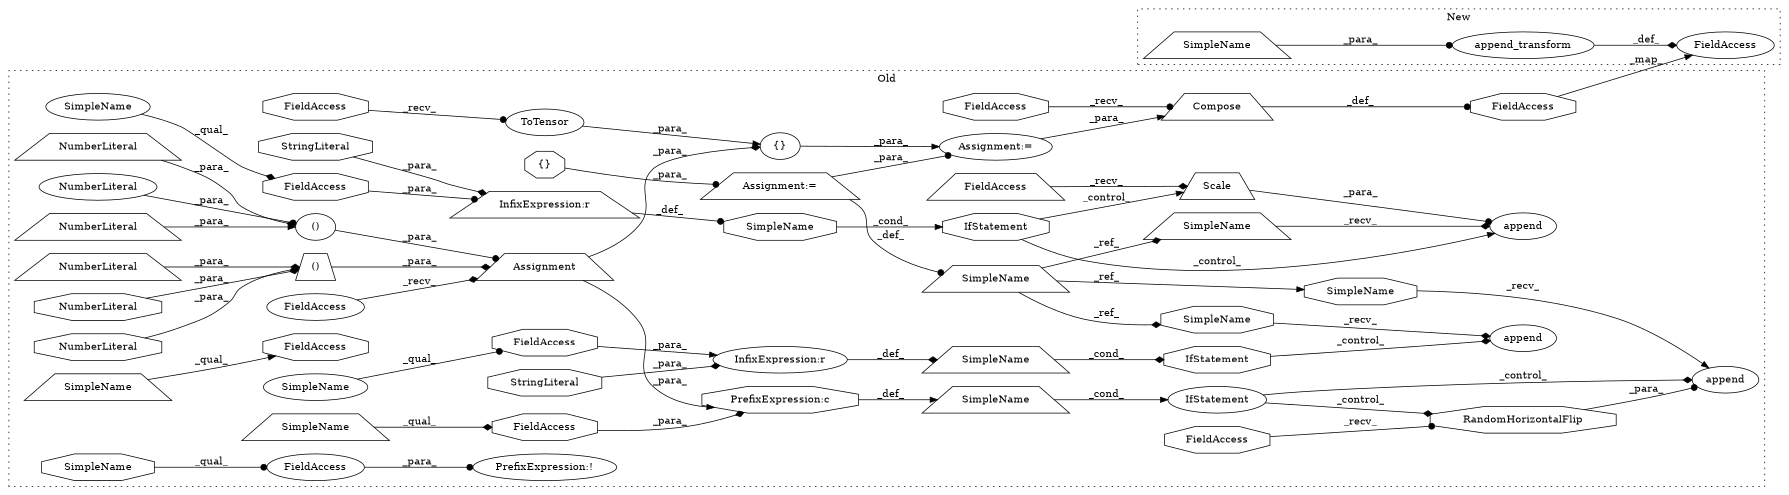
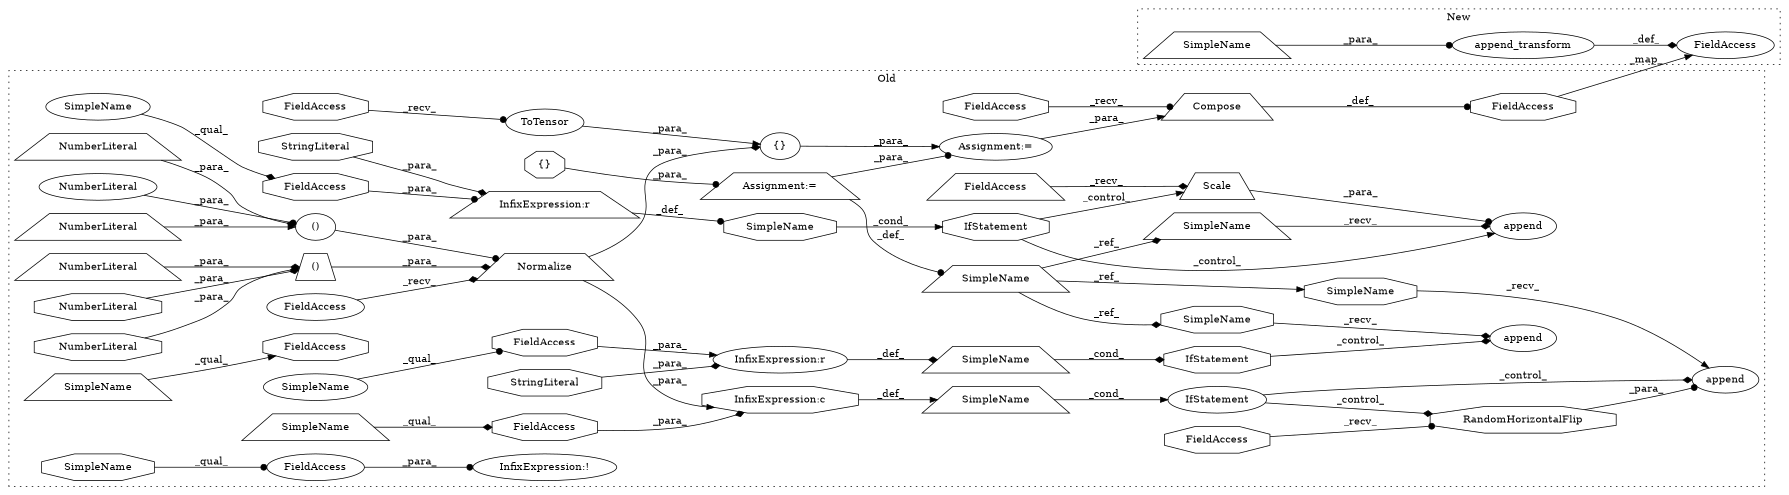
node "Assignment": label "Assignment" -> "Normalize"
node "PrefixExpression:c": label "PrefixExpression:c" -> "InfixExpression:c"
node "PrefixExpression:!": label "PrefixExpression:!" -> "InfixExpression:!"
